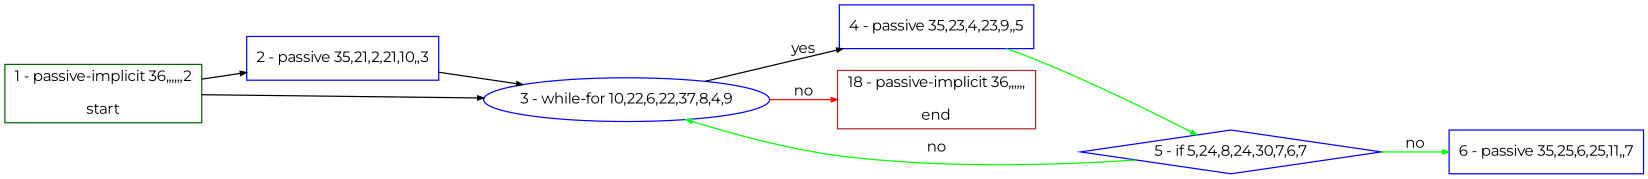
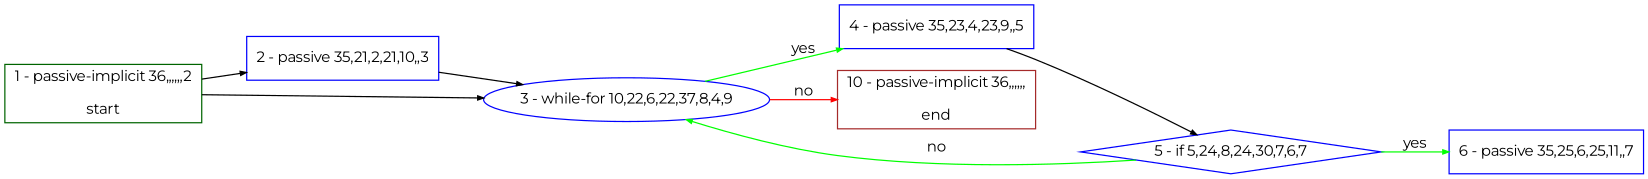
edge "3 - while-for 10,22,6,22,37,8,4,9" -> "4 - passive 35,23,4,23,9,,5": color #000000 -> #00ff00
edge "4 - passive 35,23,4,23,9,,5" -> "5 - if 5,24,8,24,30,7,6,7": color #00ff00 -> #000000
node "18 - passive-implicit 36,,,,,, end": label "18 - passive-implicit 36,,,,,, end" -> "10 - passive-implicit 36,,,,,, end"
edge "5 - if 5,24,8,24,30,7,6,7" -> "6 - passive 35,25,6,25,11,,7": label "no" -> "yes"
